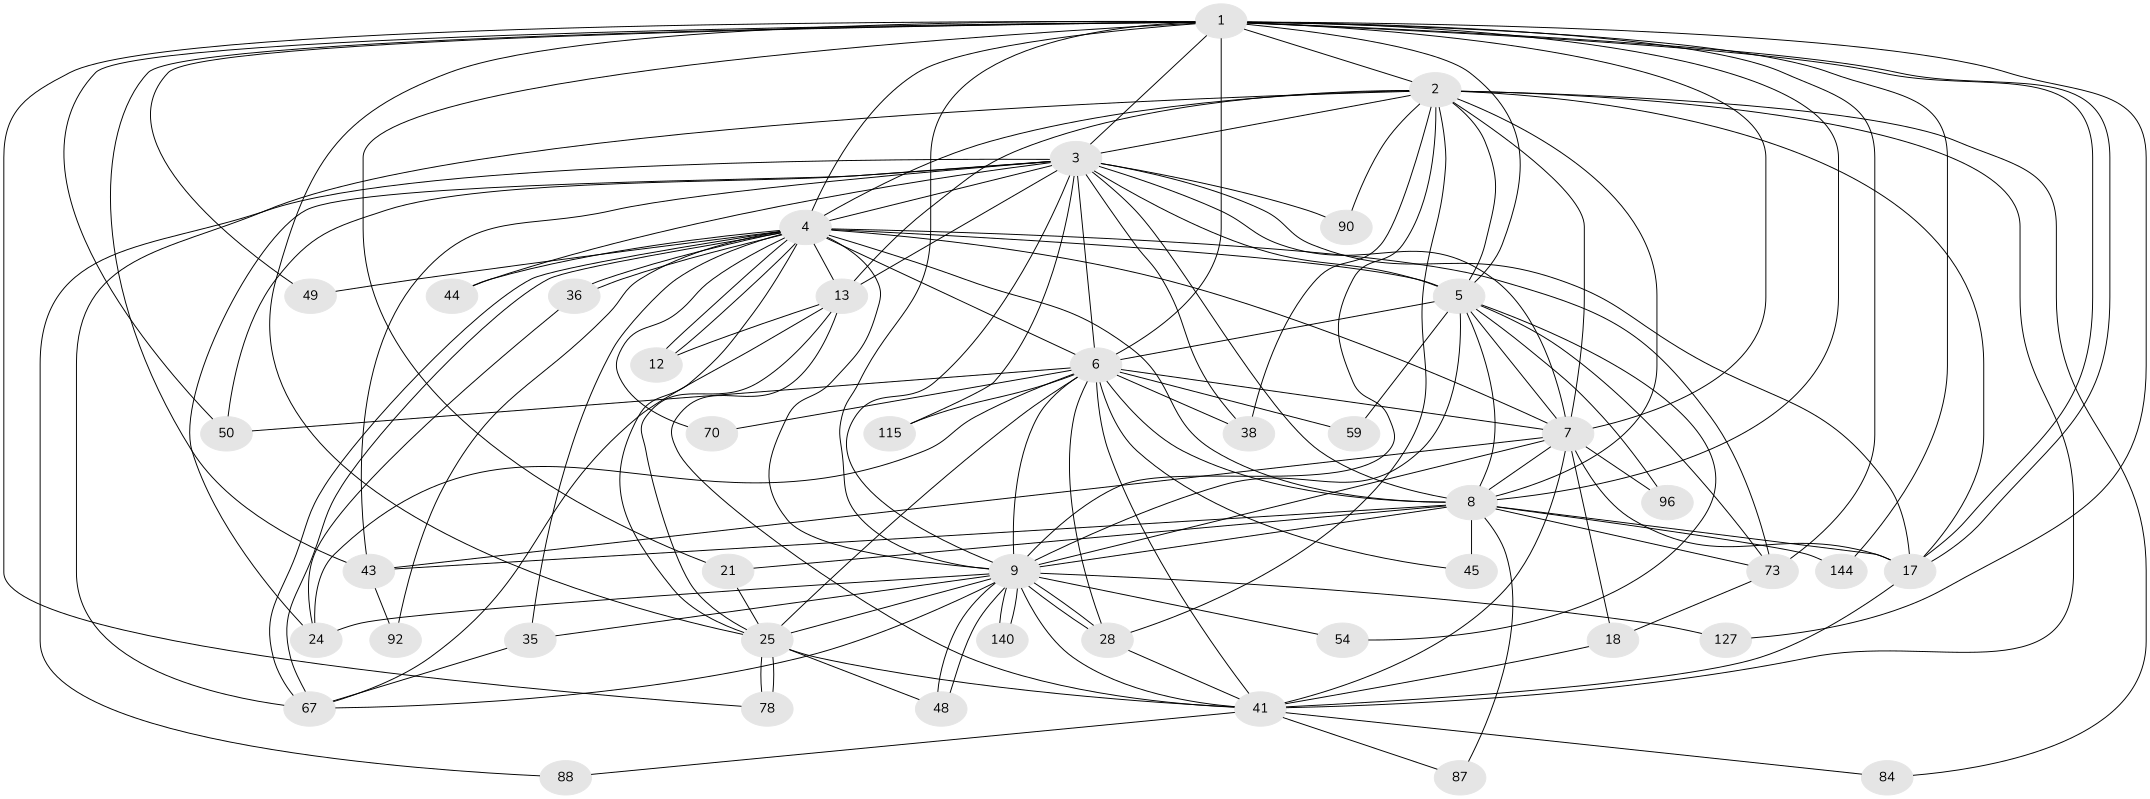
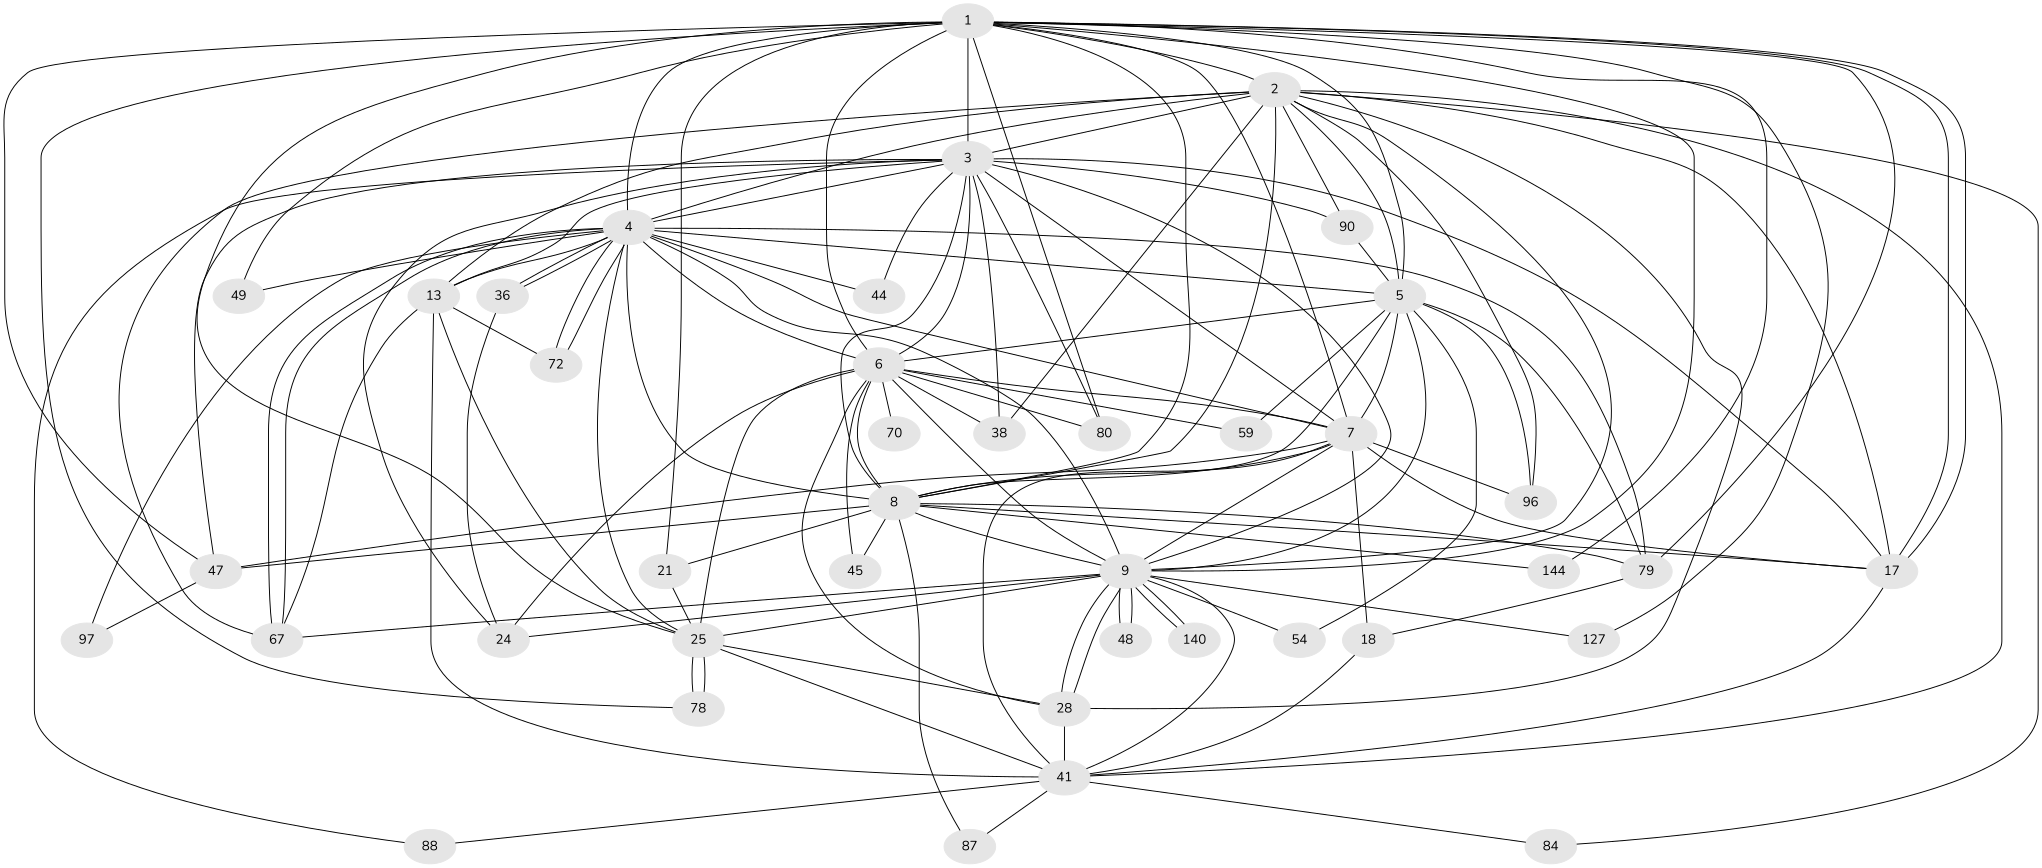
edge "3" -- "5": now "90" -- "5"
edge "2" -- "7": now "2" -- "96"
edge "4" -- "70": removed
node "12": label "12" -> "72"
node "50": label "50" -> "80"
node "115": removed
edge "6" -- "41": removed
node "43": label "43" -> "47"
node "73": label "73" -> "79"
node "92": label "92" -> "97"
node "35": removed
edge "25" -- "48": now "25" -- "28"
